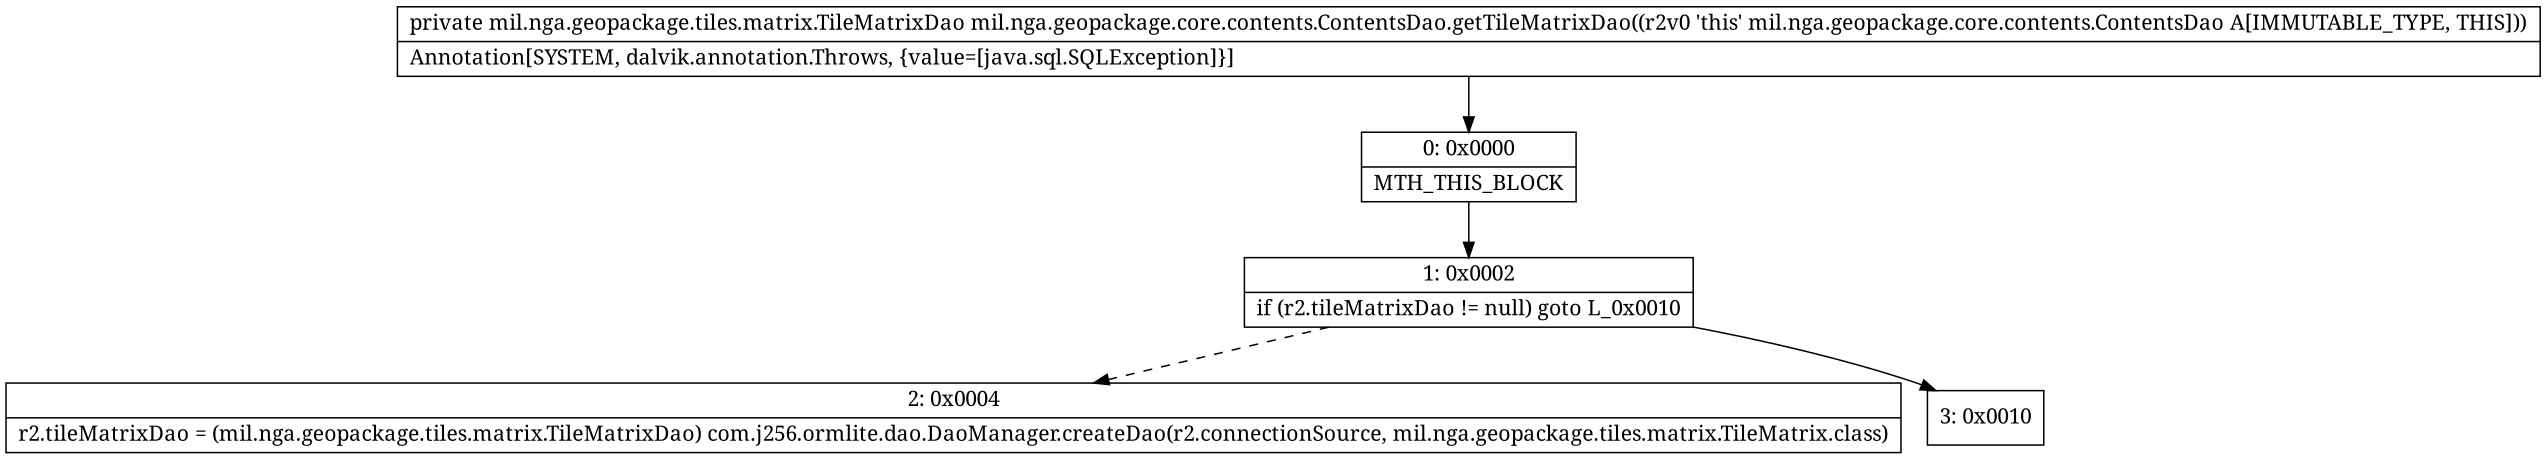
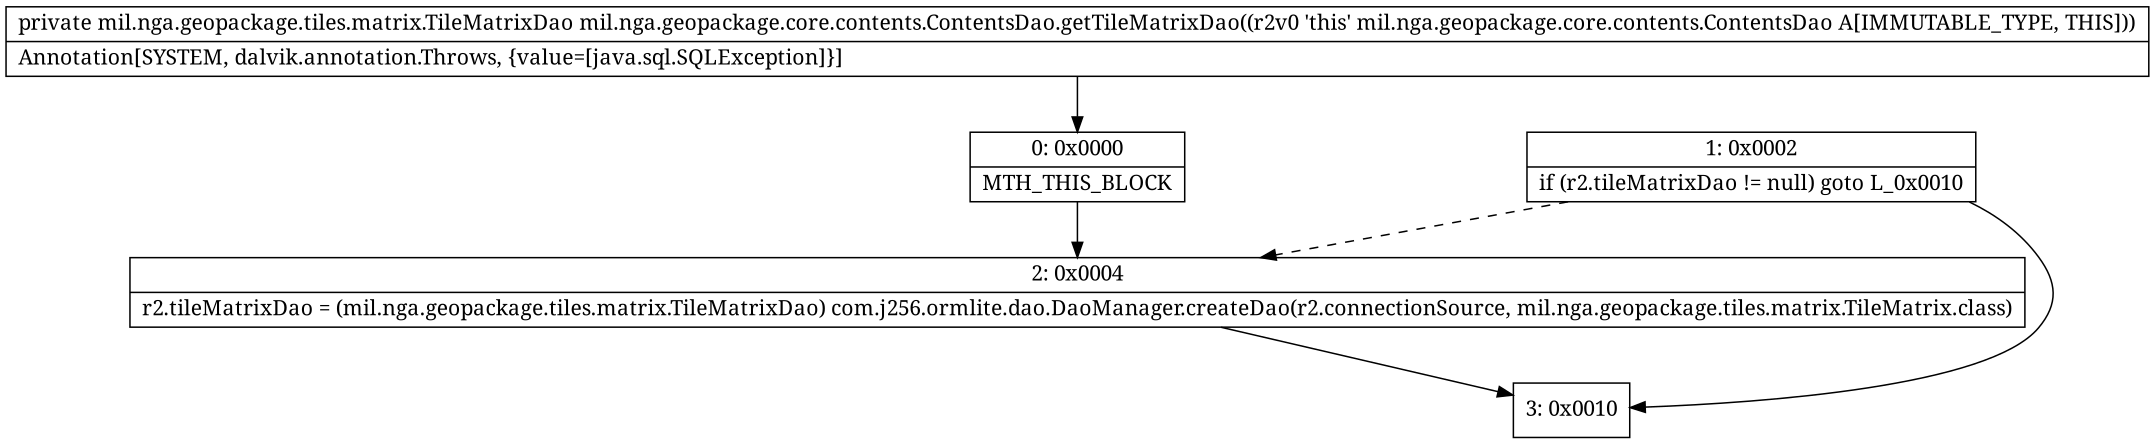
edge "0: 0x0000" -> "1: 0x0002": now "0: 0x0000" -> "2: 0x0004"
edge "2: 0x0004" -> "3: 0x0010": added
